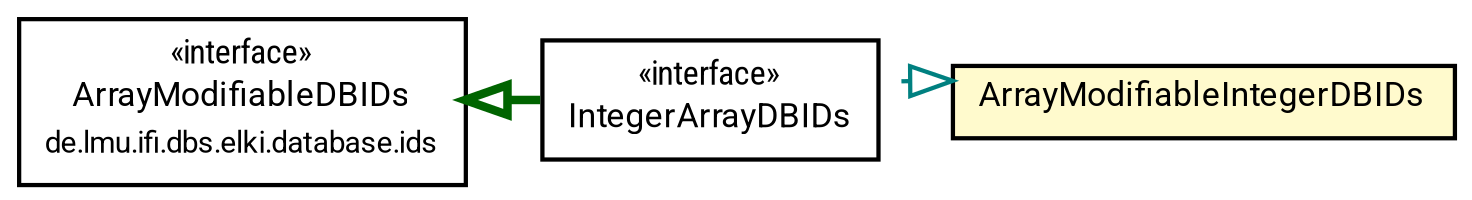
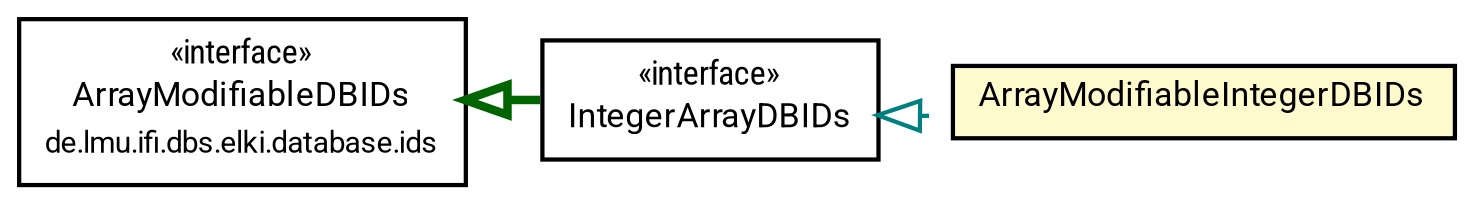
edge "IntegerArrayDBIDs" -> "ArrayModifiableIntegerDBIDs": reversed
